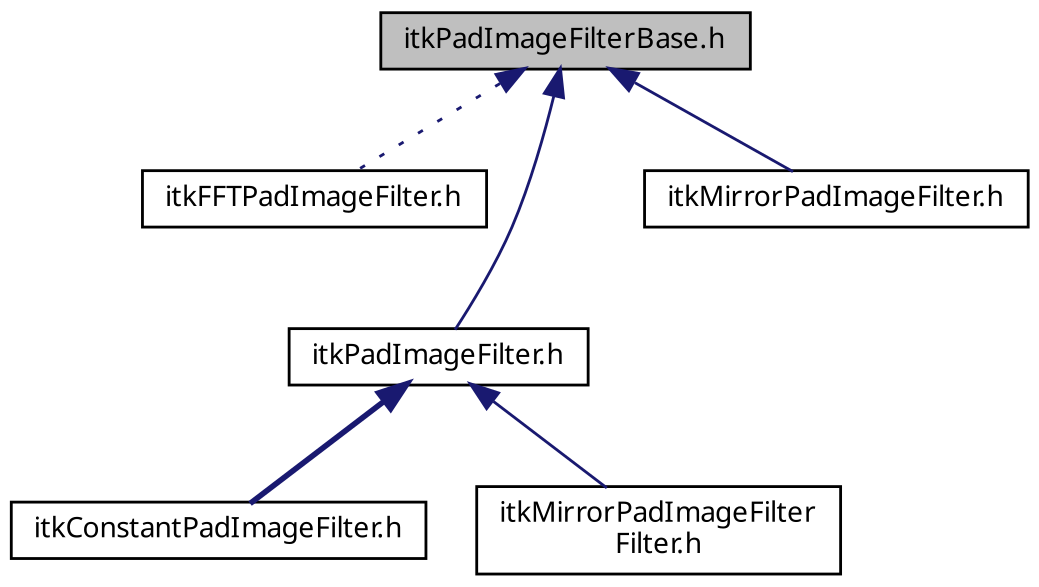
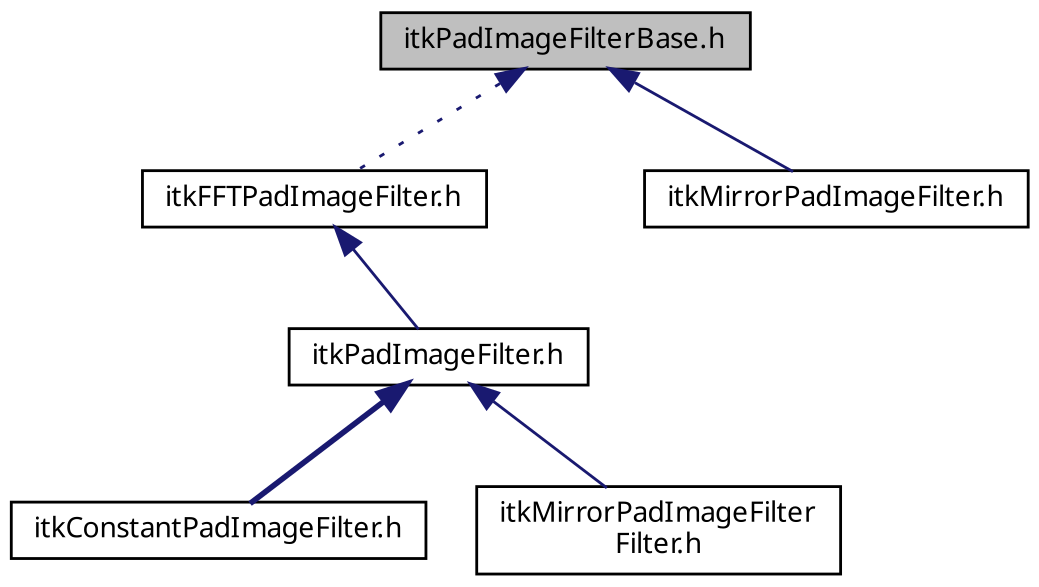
edge "itkPadImageFilter.h" -> "itkPadImageFilterBase.h": now "itkPadImageFilter.h" -> "itkFFTPadImageFilter.h"
